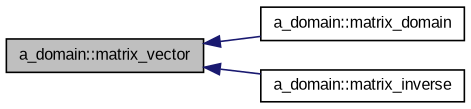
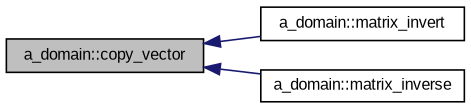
node "a_domain::matrix_domain": label "a_domain::matrix_domain" -> "a_domain::matrix_invert"
node "a_domain::matrix_vector": label "a_domain::matrix_vector" -> "a_domain::copy_vector"
